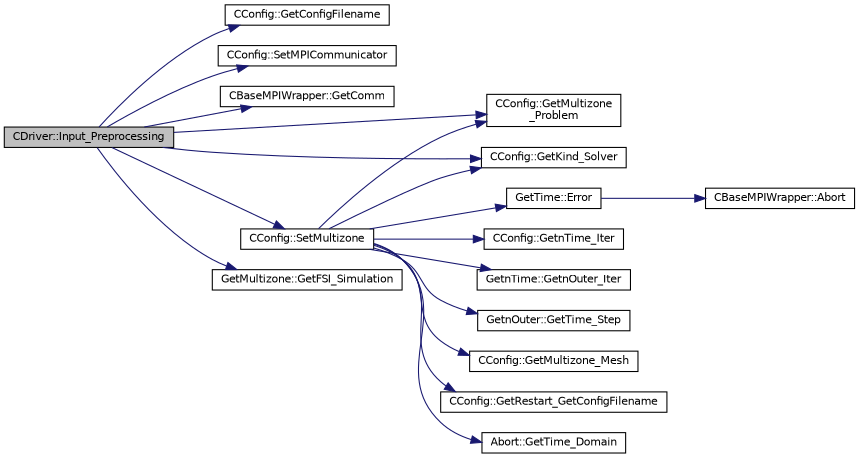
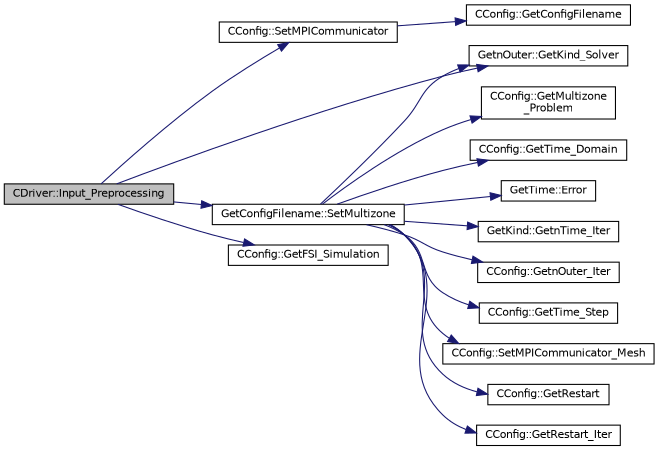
edge "CDriver::Input_Preprocessing" -> "CConfig::GetConfigFilename": now "CConfig::SetMPICommunicator" -> "CConfig::GetConfigFilename"
node "CBaseMPIWrapper::GetComm": removed
edge "CDriver::Input_Preprocessing" -> "CConfig::GetMultizone _Problem": removed
node "CConfig::GetKind_Solver": label "CConfig::GetKind_Solver" -> "GetnOuter::GetKind_Solver"
node "CBaseMPIWrapper::Abort": removed
node "CConfig::SetMultizone": label "CConfig::SetMultizone" -> "GetConfigFilename::SetMultizone"
node "CConfig::GetnTime_Iter": label "CConfig::GetnTime_Iter" -> "GetKind::GetnTime_Iter"
node "GetMultizone::GetFSI_Simulation": label "GetMultizone::GetFSI_Simulation" -> "CConfig::GetFSI_Simulation"
node "GetnTime::GetnOuter_Iter": label "GetnTime::GetnOuter_Iter" -> "CConfig::GetnOuter_Iter"
node "GetnOuter::GetTime_Step": label "GetnOuter::GetTime_Step" -> "CConfig::GetTime_Step"
node "CConfig::GetMultizone_Mesh": label "CConfig::GetMultizone_Mesh" -> "CConfig::SetMPICommunicator_Mesh"
node "CConfig::GetRestart": added
node "CConfig::GetRestart_GetConfigFilename": label "CConfig::GetRestart_GetConfigFilename" -> "CConfig::GetRestart_Iter"
node "Abort::GetTime_Domain": label "Abort::GetTime_Domain" -> "CConfig::GetTime_Domain"
